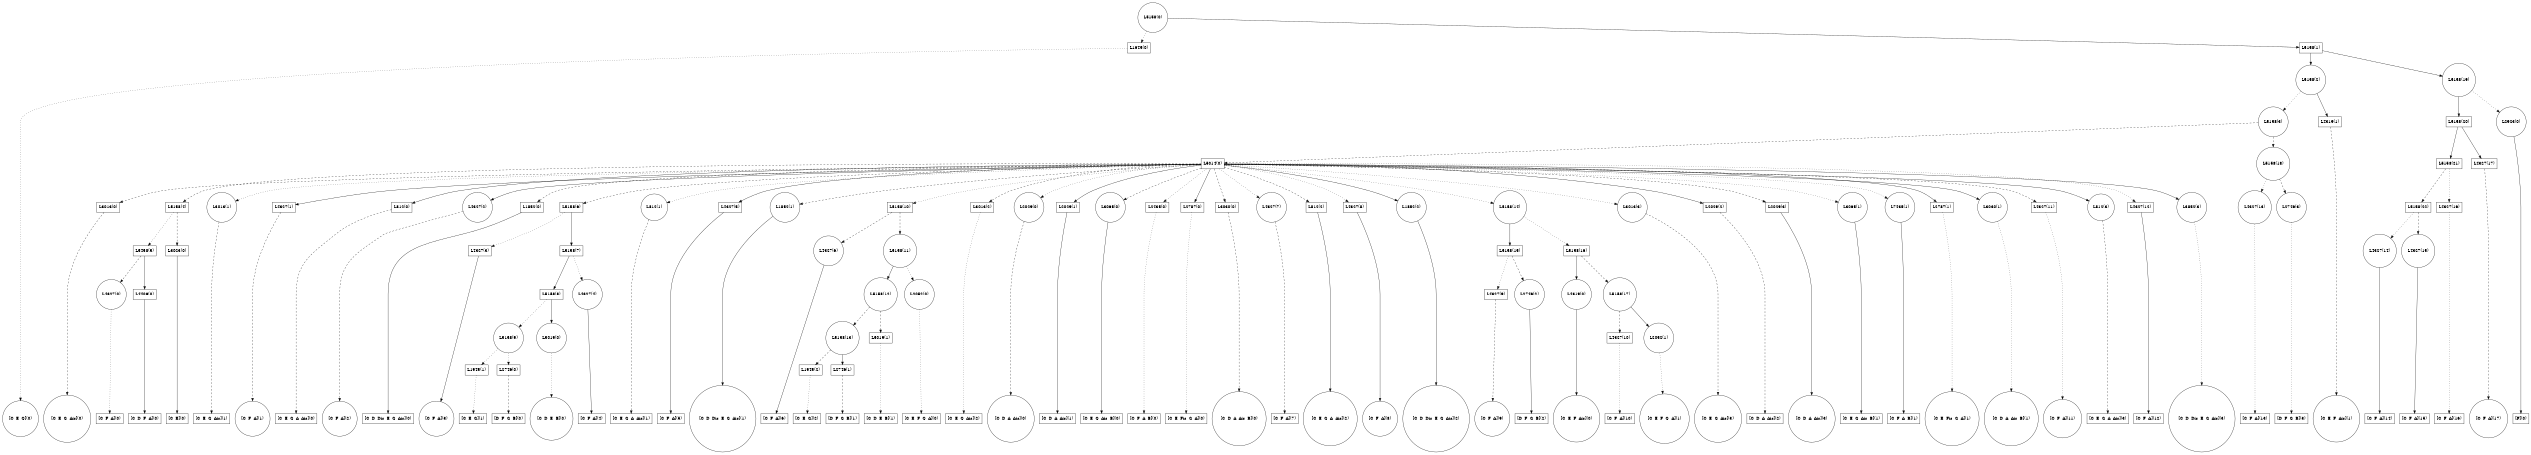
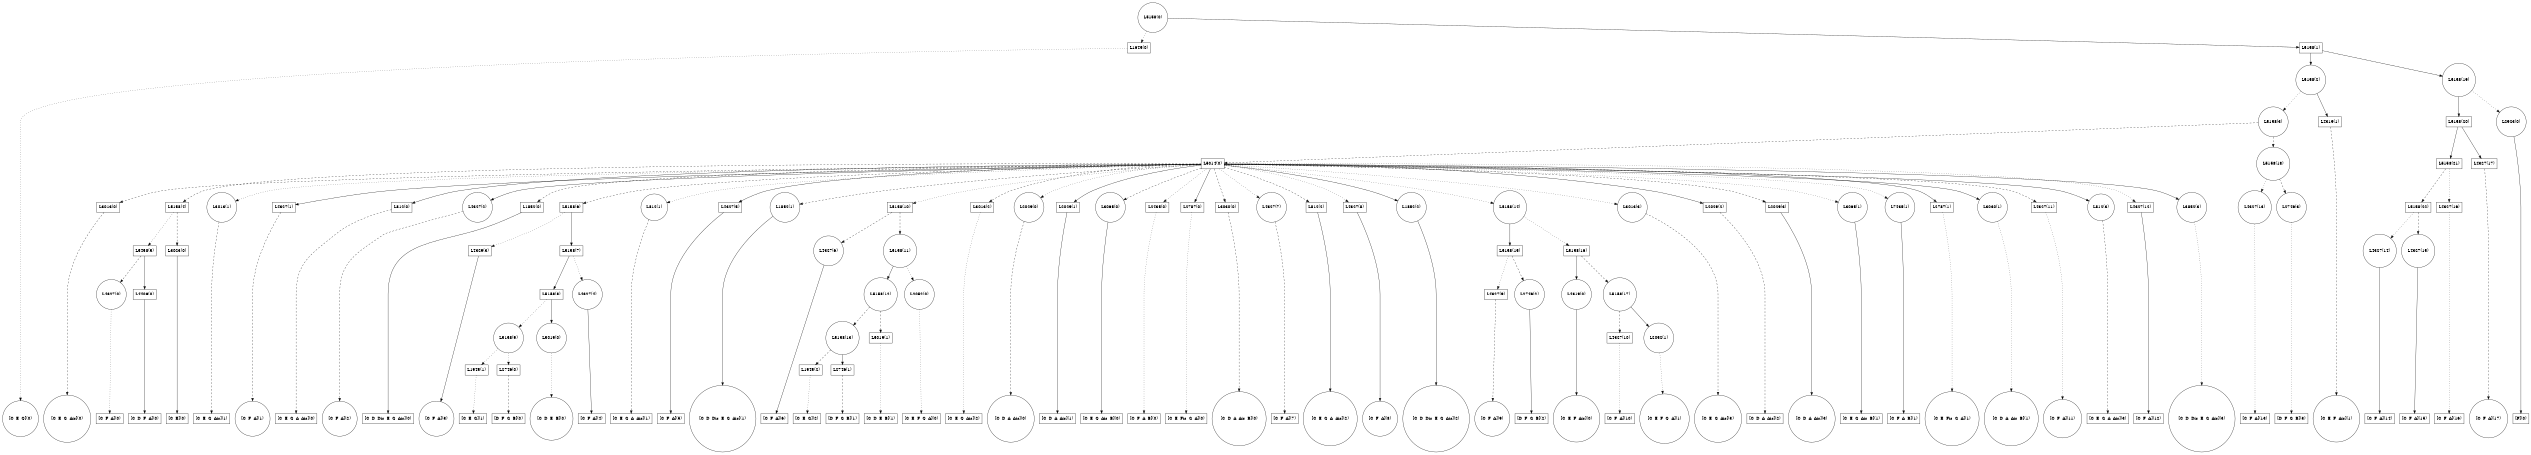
node "L4327(3)": label "L4327(3)" -> "L4329(3)"
